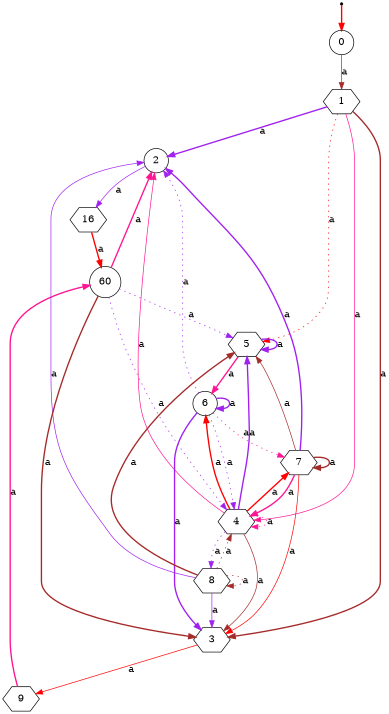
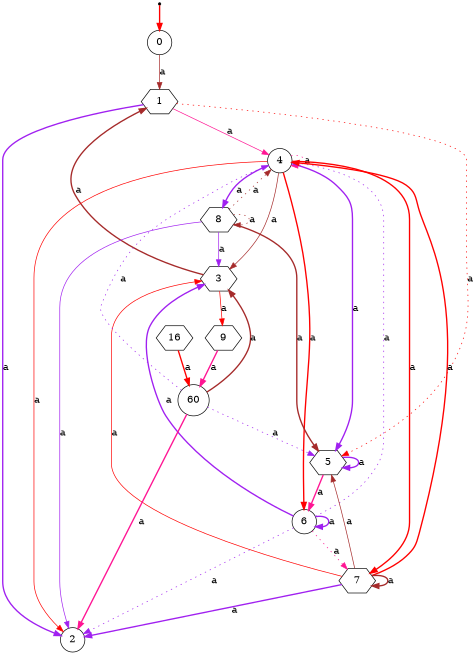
edge "2" -> "16": removed, label "a"
edge "4" -> "2": color deeppink -> red
edge "1" -> "3": reversed
edge "7" -> "4": color deeppink -> red
node "4": shape hexagon -> circle
edge "4" -> "8": style dotted -> bold
